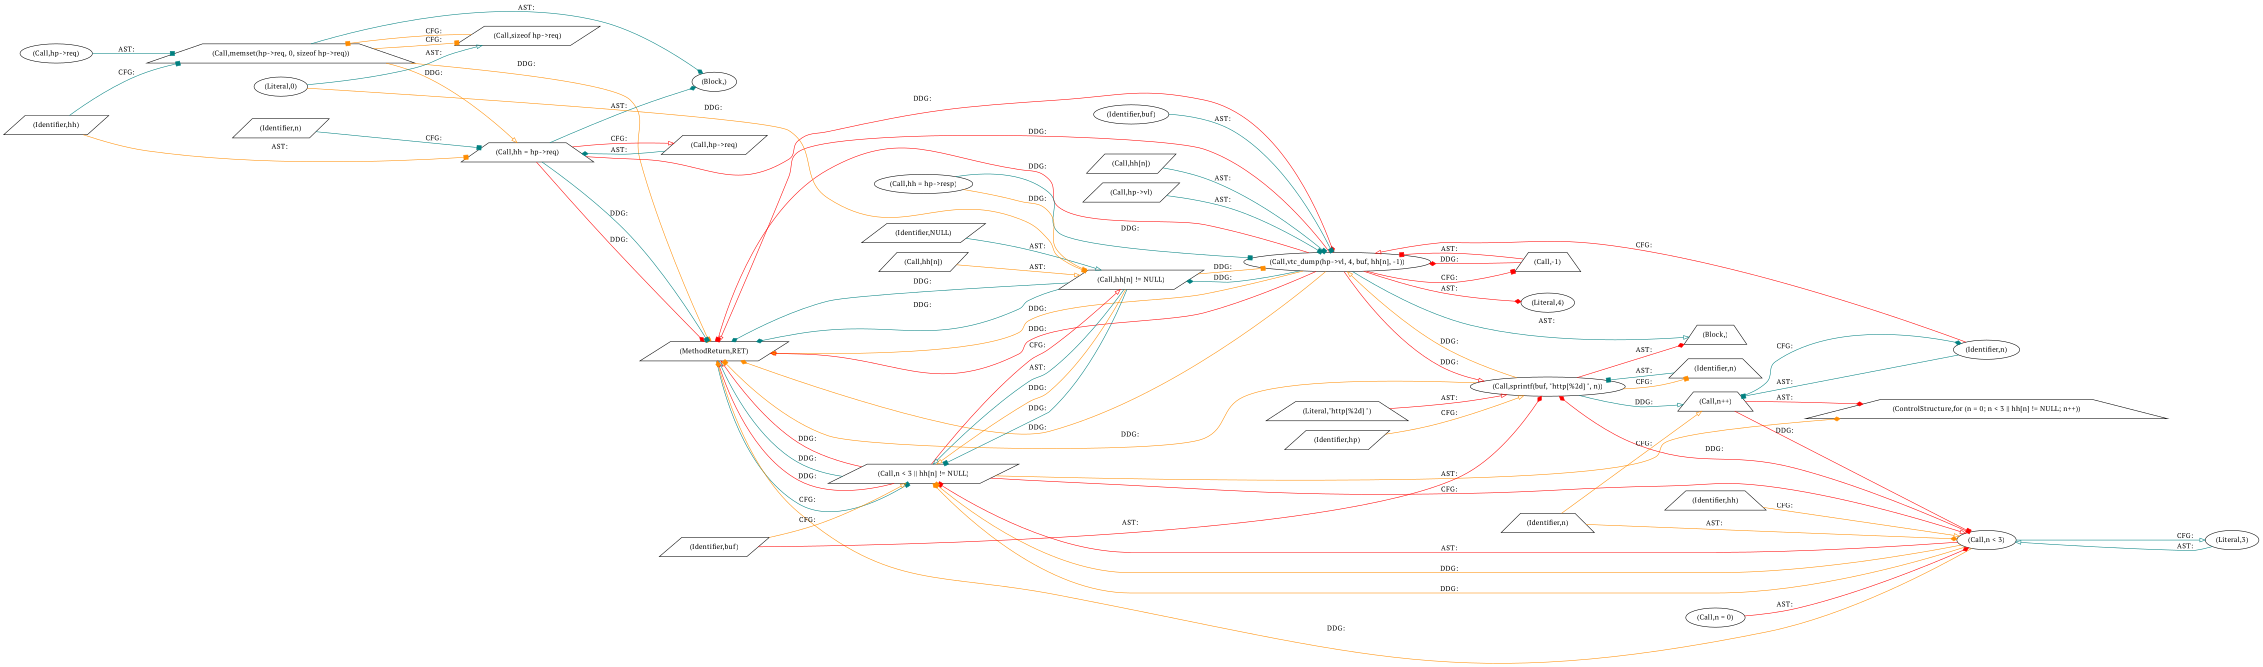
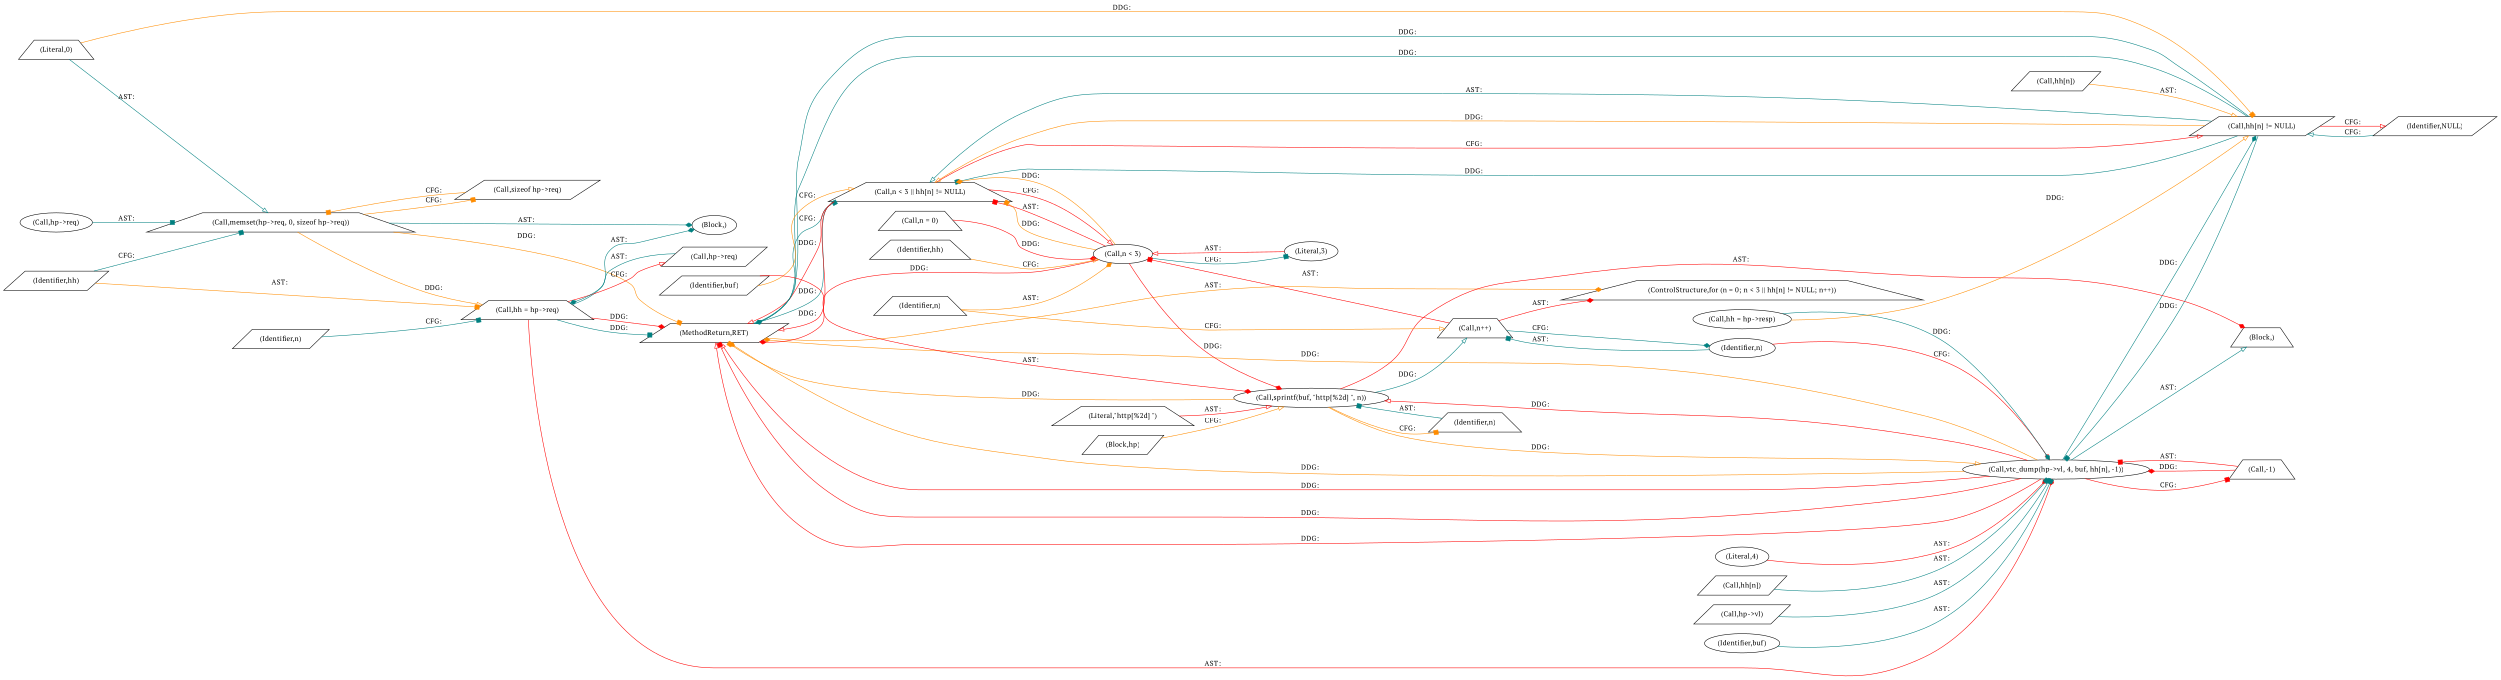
edge "(Literal,0)" -> "(Call,sizeof hp->req)": now "(Literal,0)" -> "(Call,memset(hp->req, 0, sizeof hp->req))"
node "(Literal,0)": shape ellipse -> trapezium
edge "(Call,hh = hp->req)" -> "(Call,vtc_dump(hp->vl, 4, buf, hh[n], -1))": label "DDG: " -> "AST: "
edge "(Call,hh[n] != NULL)" -> "(Identifier,NULL)": added, label "CFG:"
edge "(Call,hh = hp->resp)" -> "(Call,vtc_dump(hp->vl, 4, buf, hh[n], -1))": arrowhead box -> diamond
edge "(Identifier,NULL)" -> "(Call,hh[n] != NULL)": label "AST: " -> "CFG: "
edge "(Call,hh[n] != NULL)" -> "(Call,vtc_dump(hp->vl, 4, buf, hh[n], -1))": color darkorange -> teal
edge "(Call,vtc_dump(hp->vl, 4, buf, hh[n], -1))" -> "(Literal,4)": reversed
edge "(Call,n++)" -> "(Call,n < 3)": label "DDG: " -> "AST: "
node "(Identifier,hp)": label "(Identifier,hp)" -> "(Block,hp)"
node "(Call,n < 3 || hh[n] != NULL)": shape parallelogram -> trapezium
edge "(Call,n < 3 || hh[n] != NULL)" -> "(ControlStructure,for (n = 0; n < 3 || hh[n] != NULL; n++))": now "(MethodReturn,RET)" -> "(ControlStructure,for (n = 0; n < 3 || hh[n] != NULL; n++))"
edge "(Call,n < 3)" -> "(Literal,3)": arrowhead onormal -> box
edge "(Literal,3)" -> "(Call,n < 3)": color teal -> red
edge "(Call,n = 0)" -> "(Call,n < 3)": label "AST: " -> "DDG: "
node "(Call,n = 0)": shape ellipse -> trapezium
edge "(Call,n < 3)" -> "(MethodReturn,RET)": color darkorange -> red
